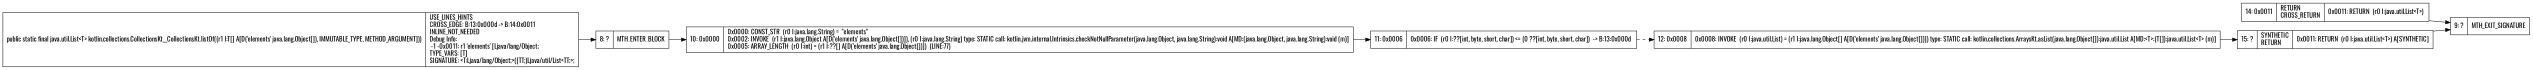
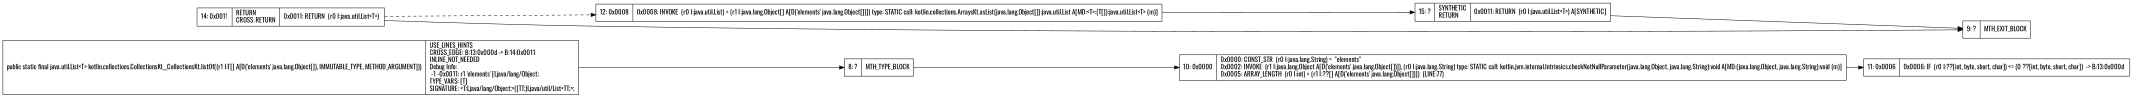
node "9: ?": text "MTH_EXIT_SIGNATURE" -> "MTH_EXIT_BLOCK"
node "8: ?": text "MTH_ENTER_BLOCK" -> "MTH_TYPE_BLOCK"
edge "11: 0x0006" -> "12: 0x0008": now "14: 0x0011" -> "12: 0x0008"
